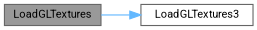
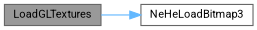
node "LoadGLTextures3": label "LoadGLTextures3" -> "NeHeLoadBitmap3"
